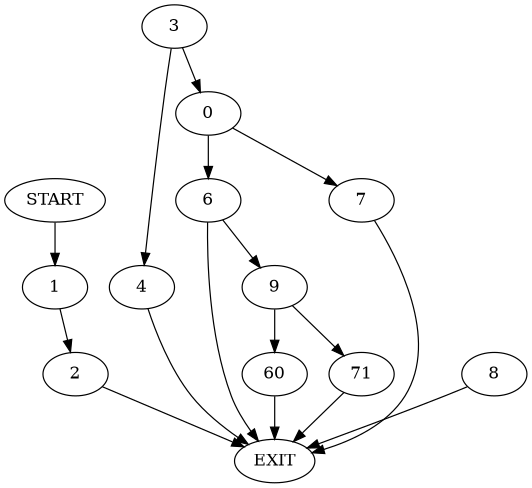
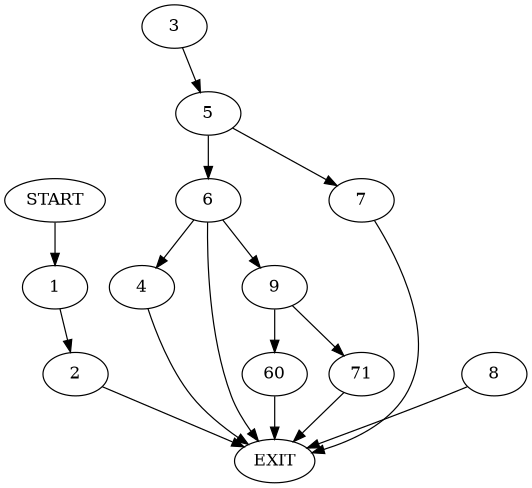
node "0": label "0" -> "5"
edge "3" -> "4": now "6" -> "4"
